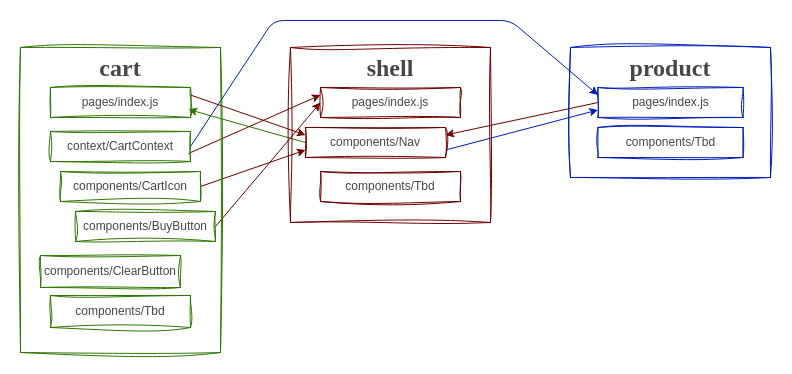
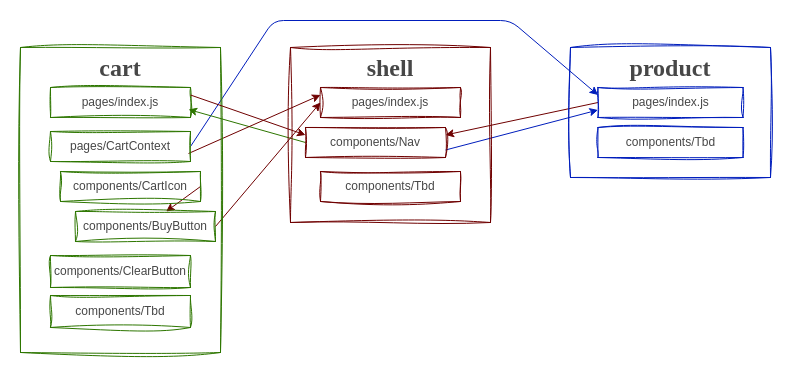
node "context/CartContext": label "context/CartContext" -> "pages/CartContext"
edge "components/CartIcon" -> "components/Nav": now "components/CartIcon" -> "components/BuyButton"
node "components/ClearButton": moved (111, 272) -> (121, 272)
